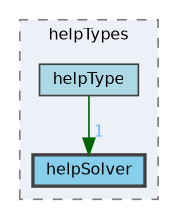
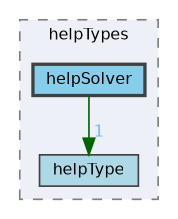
edge "helpType" -> "helpSolver": reversed
